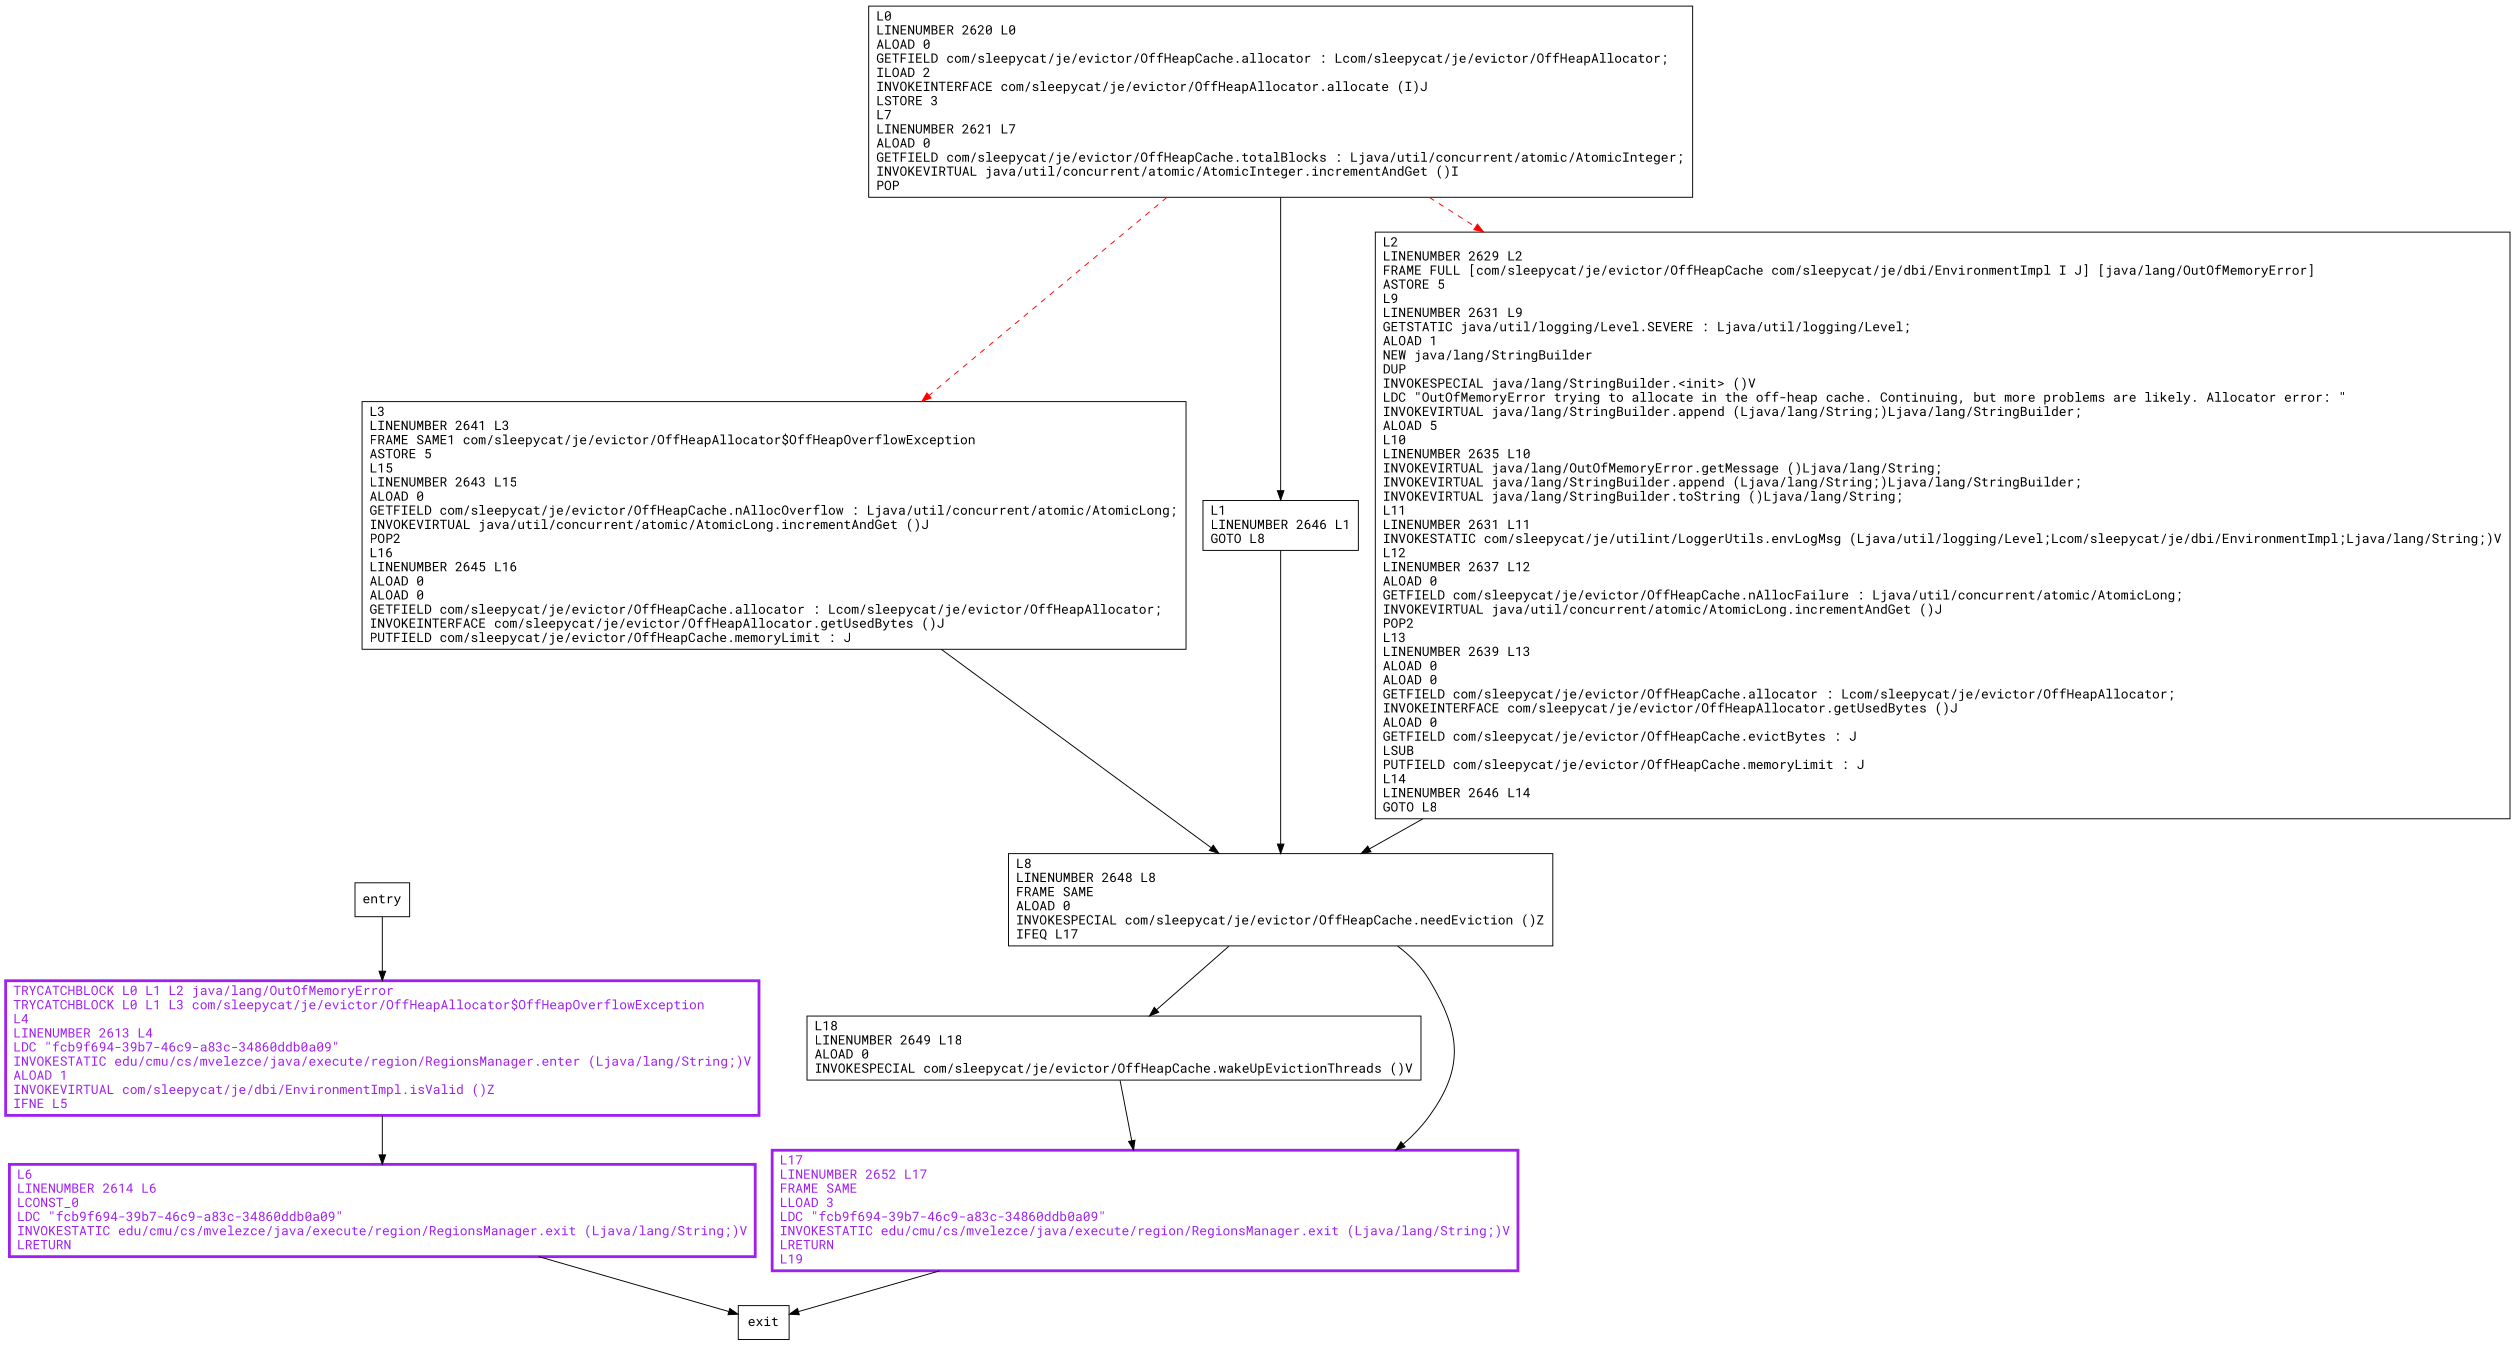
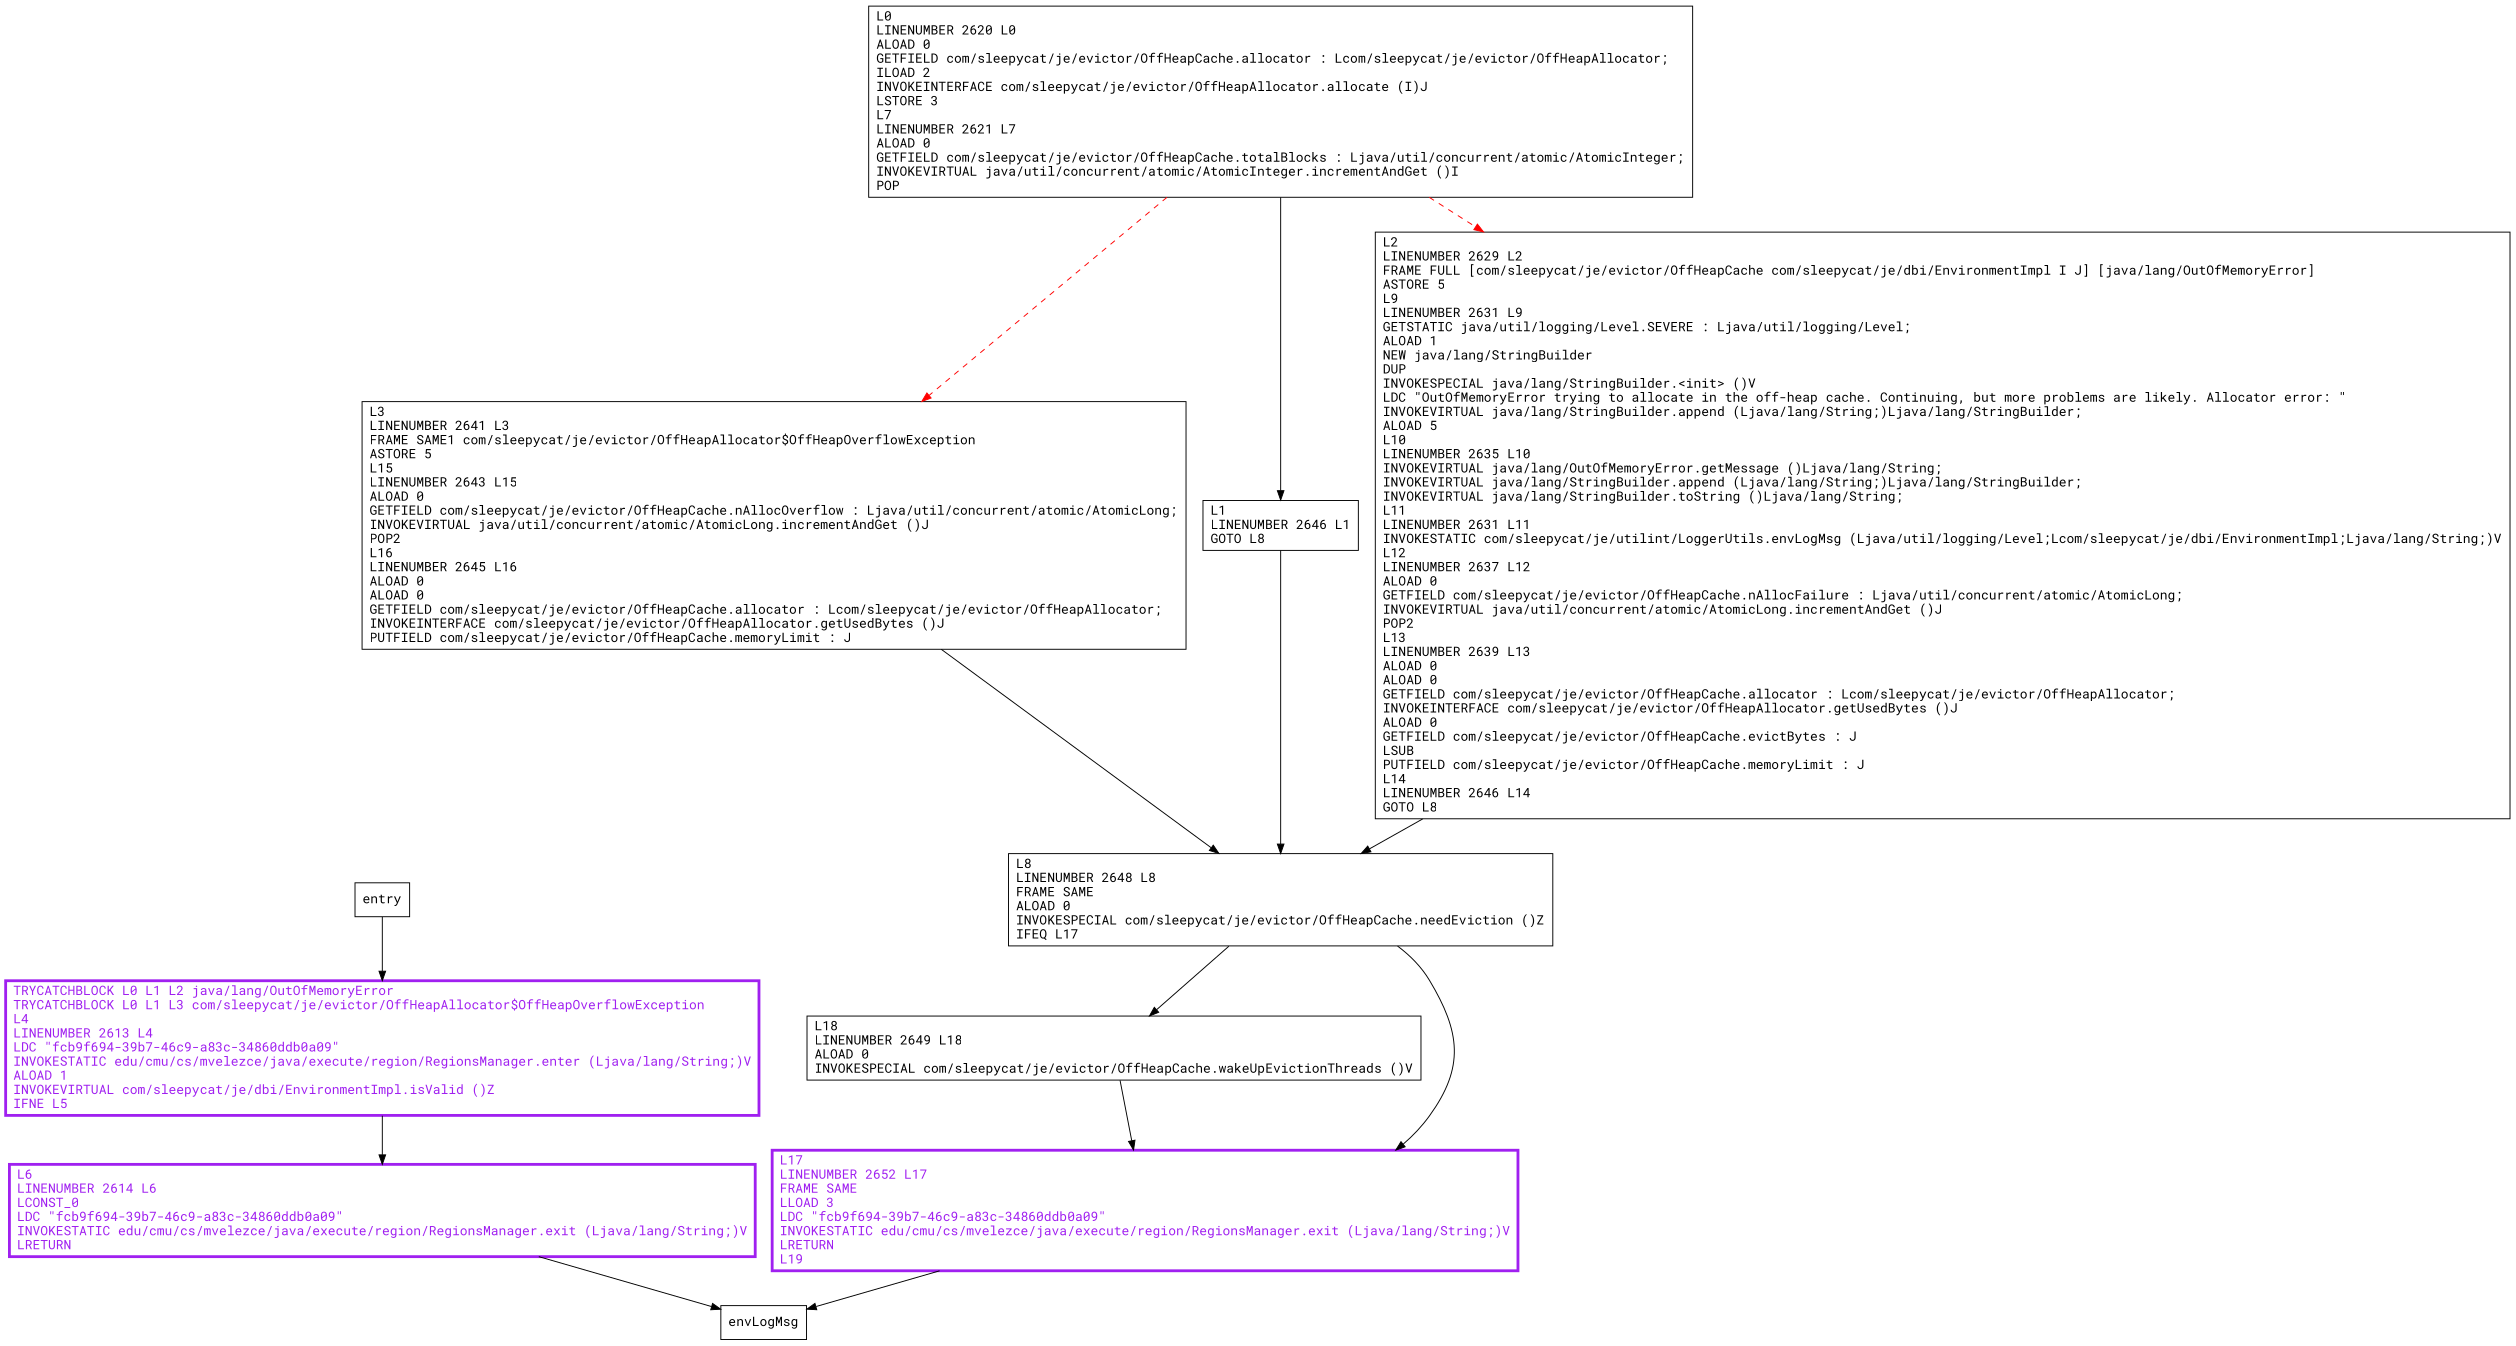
node "exit": label "exit" -> "envLogMsg"
